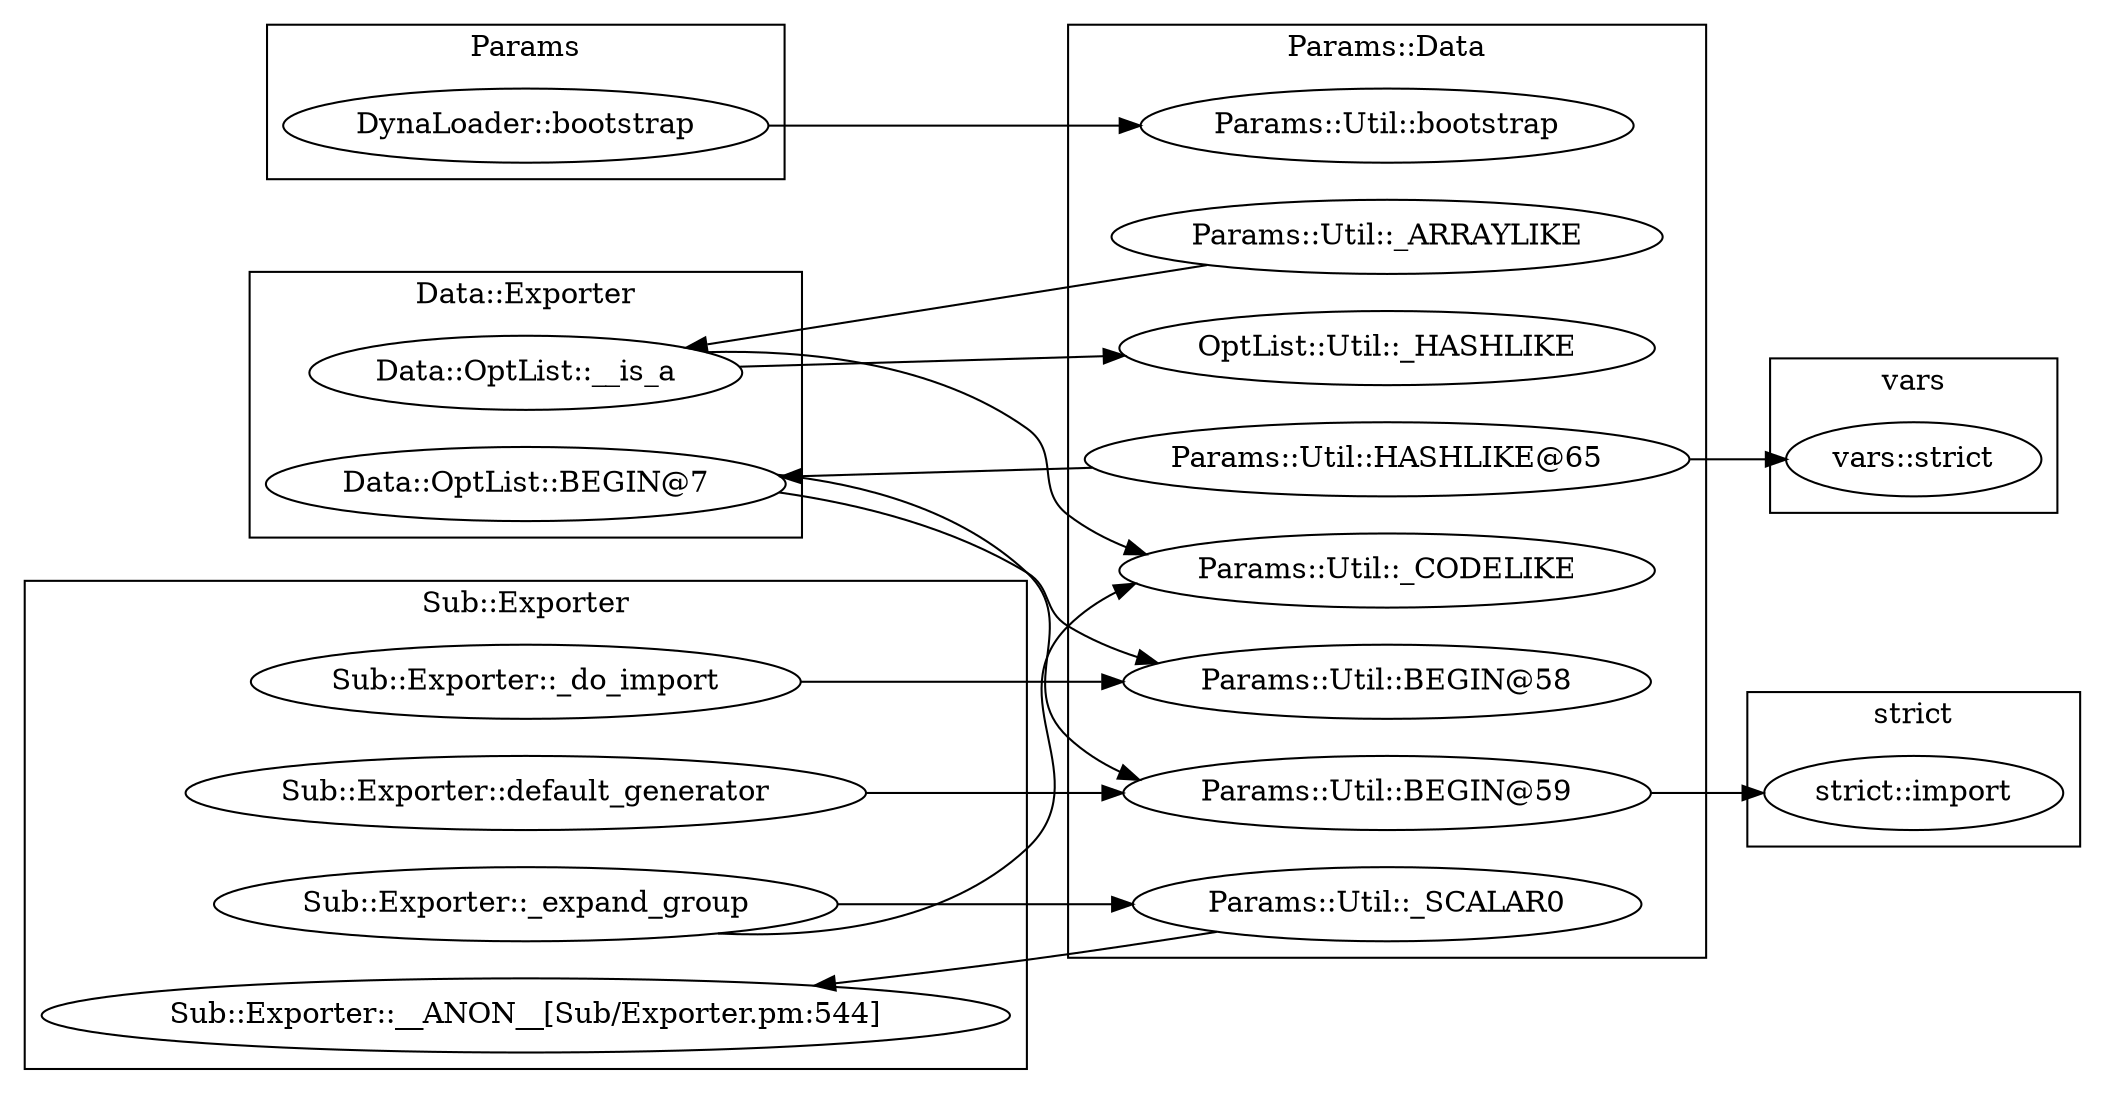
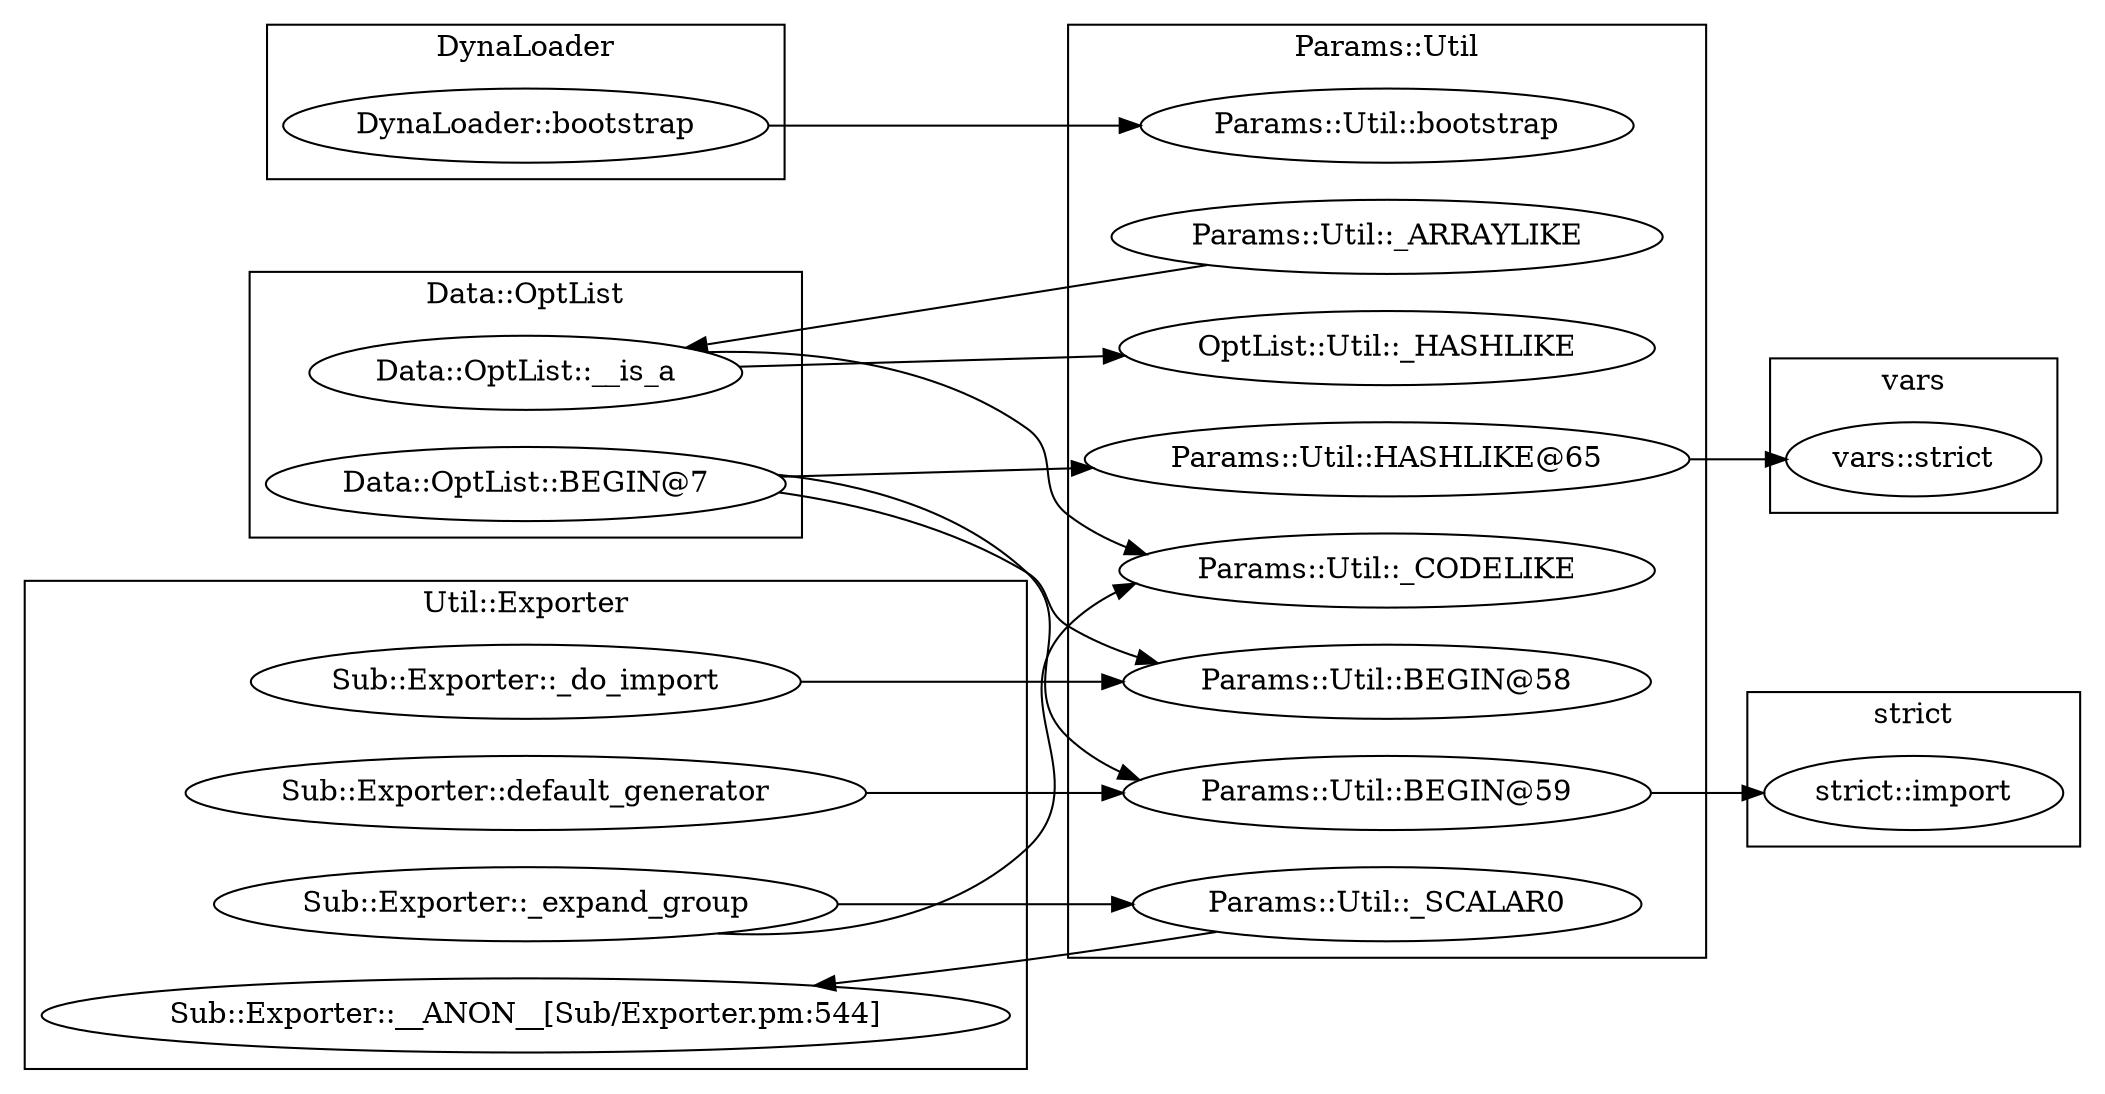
cluster "Params": label "Params" -> "DynaLoader"
cluster "Params::Data": label "Params::Data" -> "Params::Util"
cluster "Data::Exporter": label "Data::Exporter" -> "Data::OptList"
edge "Params::Util::HASHLIKE@65" -> "Data::OptList::BEGIN@7": reversed
cluster "Sub::Exporter": label "Sub::Exporter" -> "Util::Exporter"
